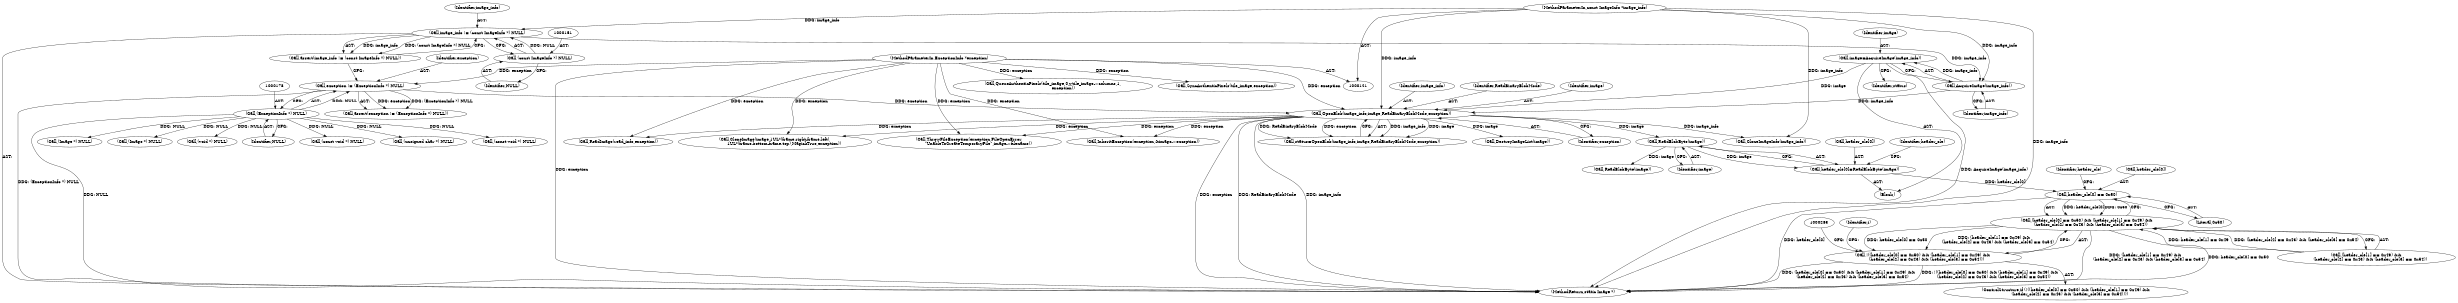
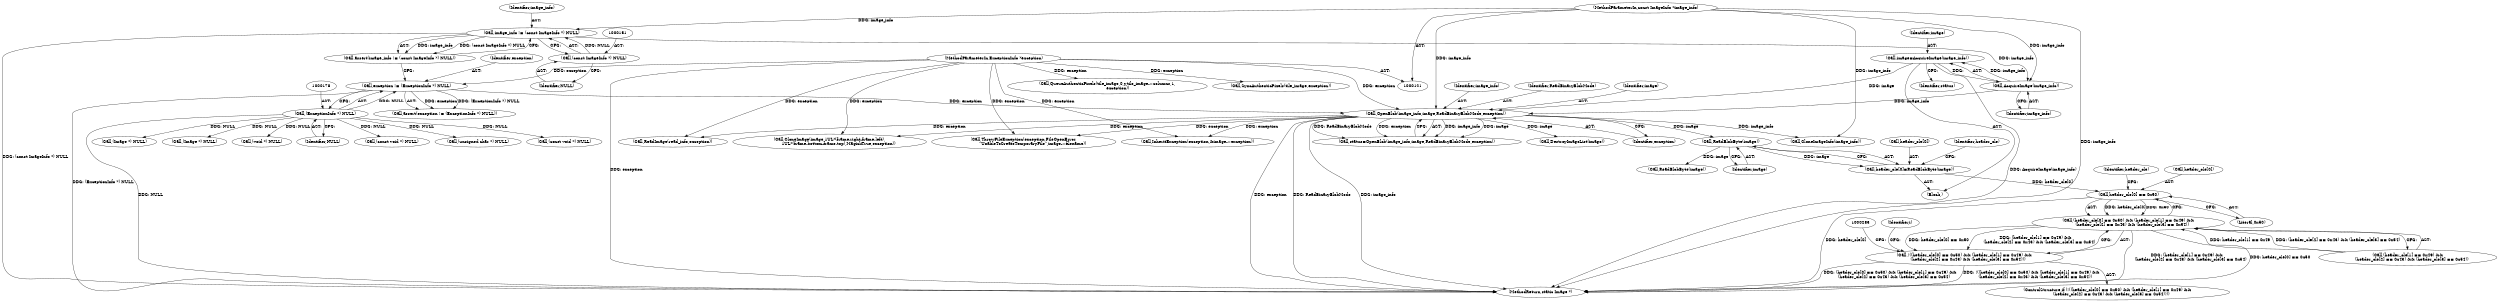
edge "(Call,image=AcquireImage(image_info))" -> "(Call,AcquireImage(image_info))": label "CFG: " -> "DDG: "
edge "(Call,image_info != (const ImageInfo *) NULL)" -> "(MethodReturn,static Image *)": label "AST: " -> "DDG: (const ImageInfo *) NULL"
